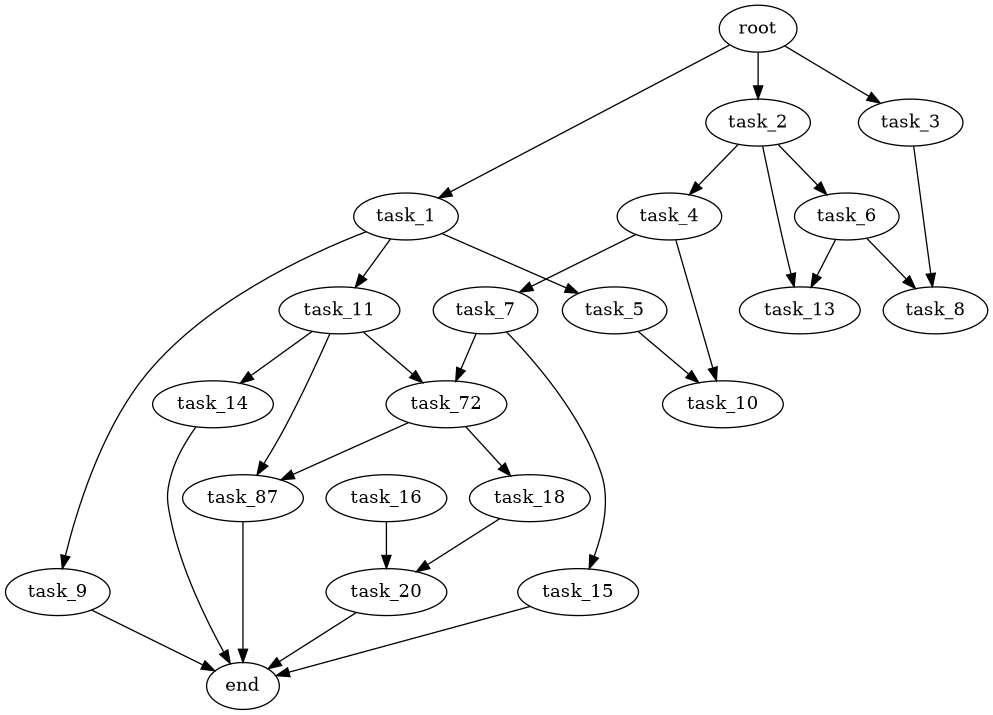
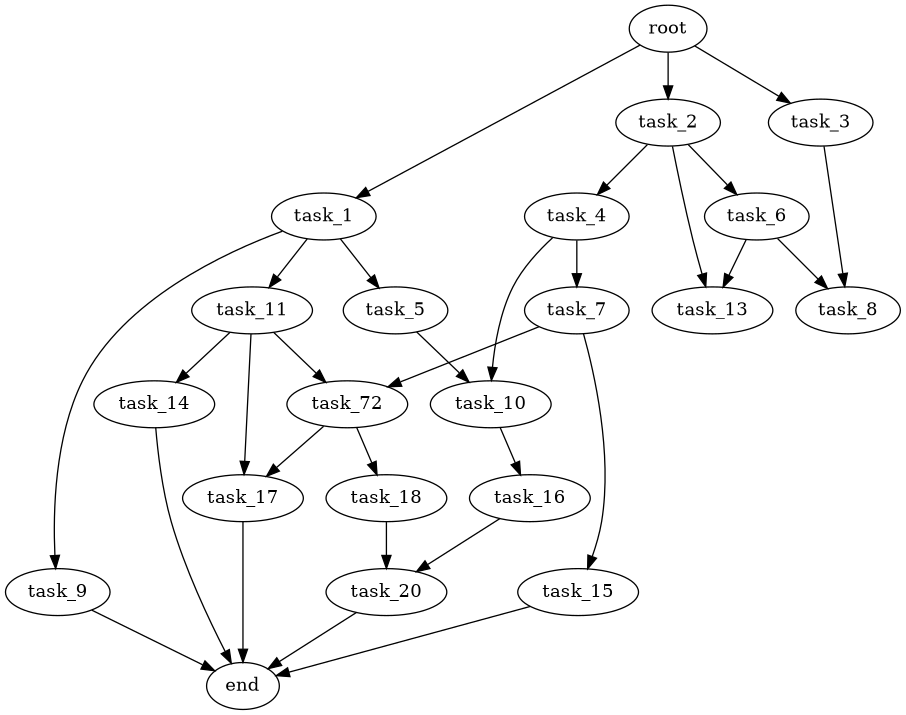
edge "task_10" -> "task_16": added
node "task_87": label "task_87" -> "task_17"
